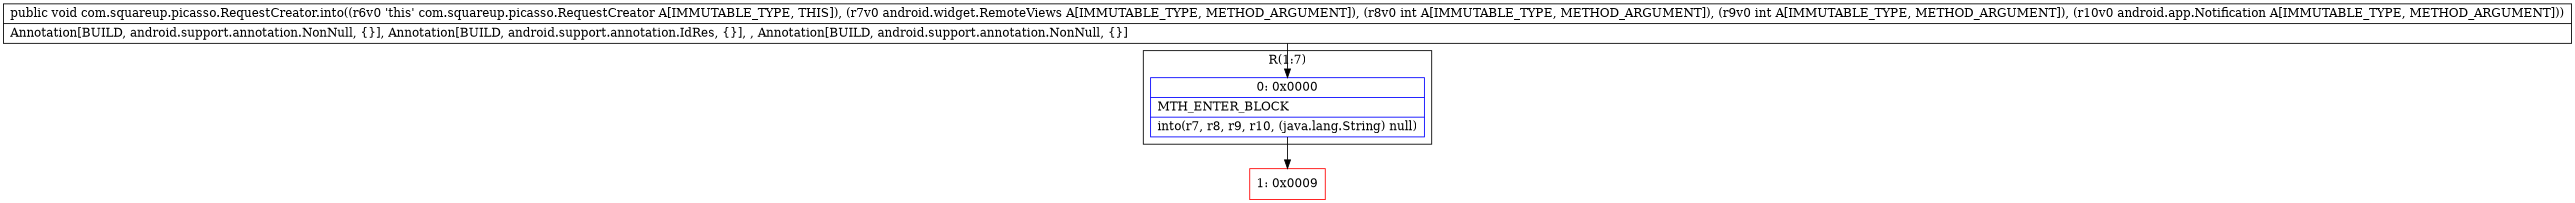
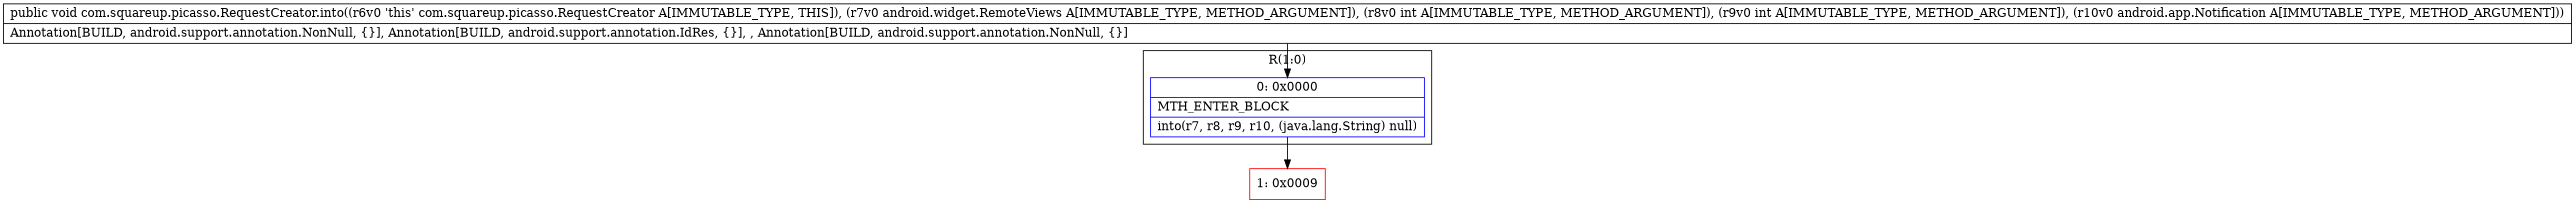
cluster "R(1:7)": label "R(1:7)" -> "R(1:0)"
